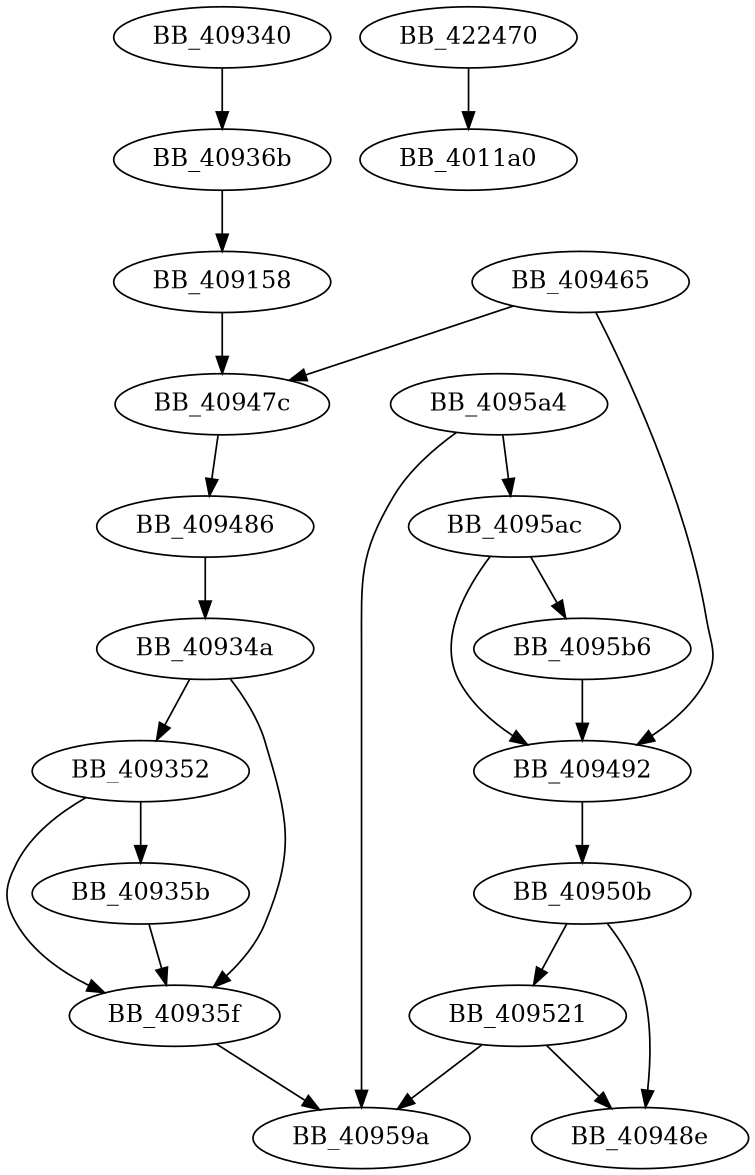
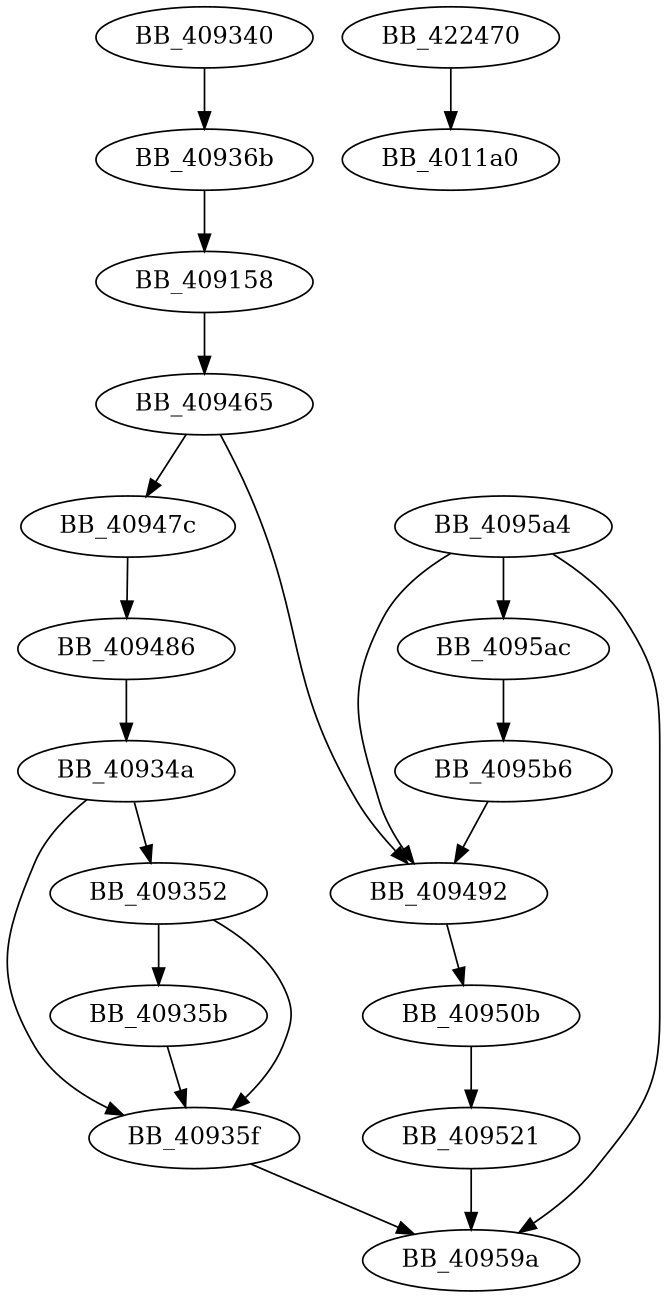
edge "BB_409158" -> "BB_40947c": now "BB_409158" -> "BB_409465"
edge "BB_4095ac" -> "BB_409492": now "BB_4095a4" -> "BB_409492"
node "BB_40948e": removed
